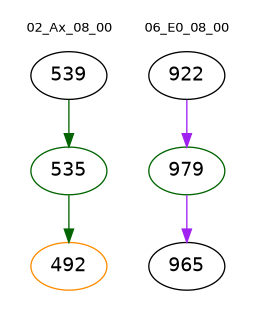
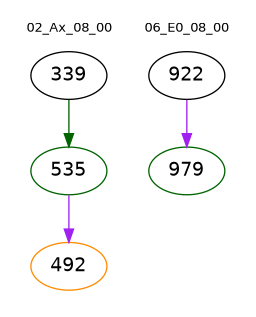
node "539": label "539" -> "339"
edge "535" -> "492": color darkgreen -> purple
node "965": removed
